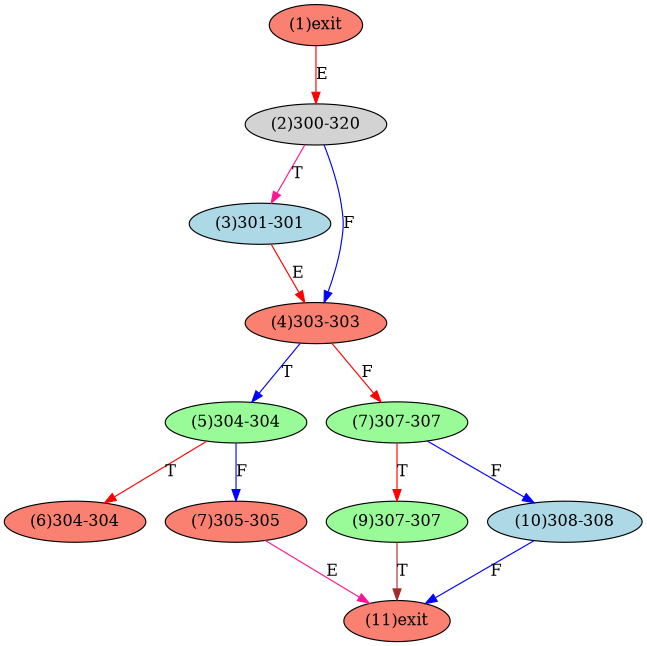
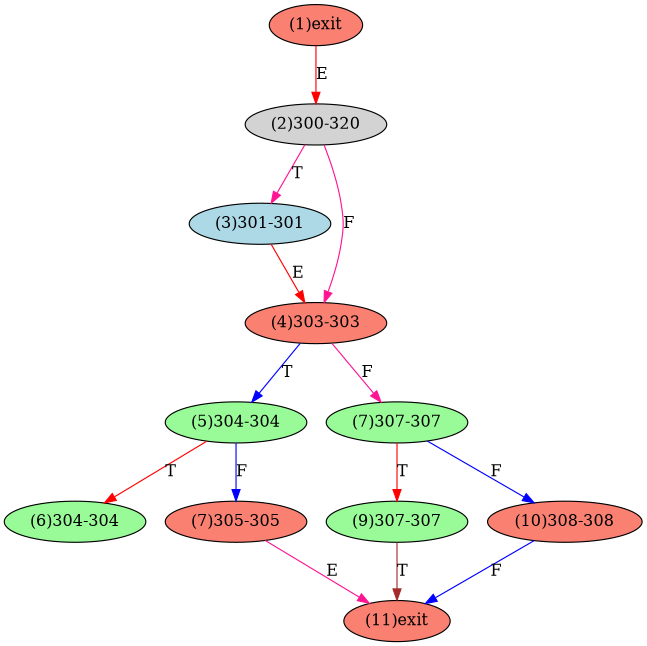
edge "(2)300-320" -> "(4)303-303": color blue -> deeppink
edge "(4)303-303" -> "(7)307-307": color red -> deeppink
node "(6)304-304": fillcolor salmon -> palegreen
node "(10)308-308": fillcolor lightblue -> salmon
